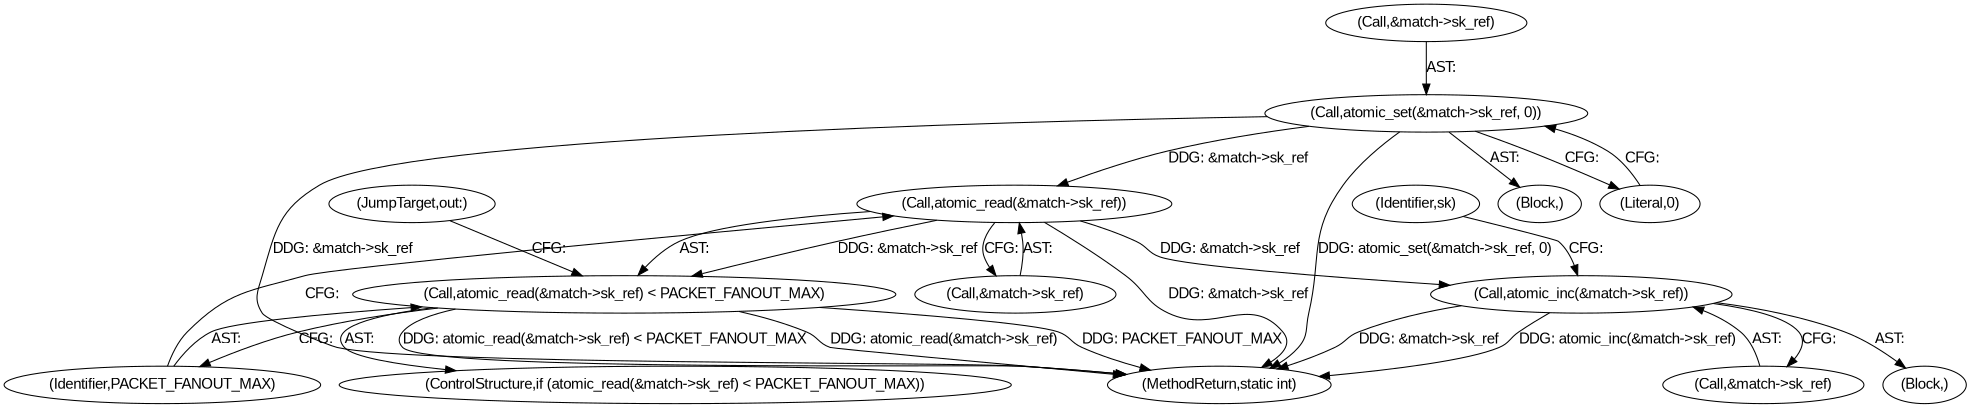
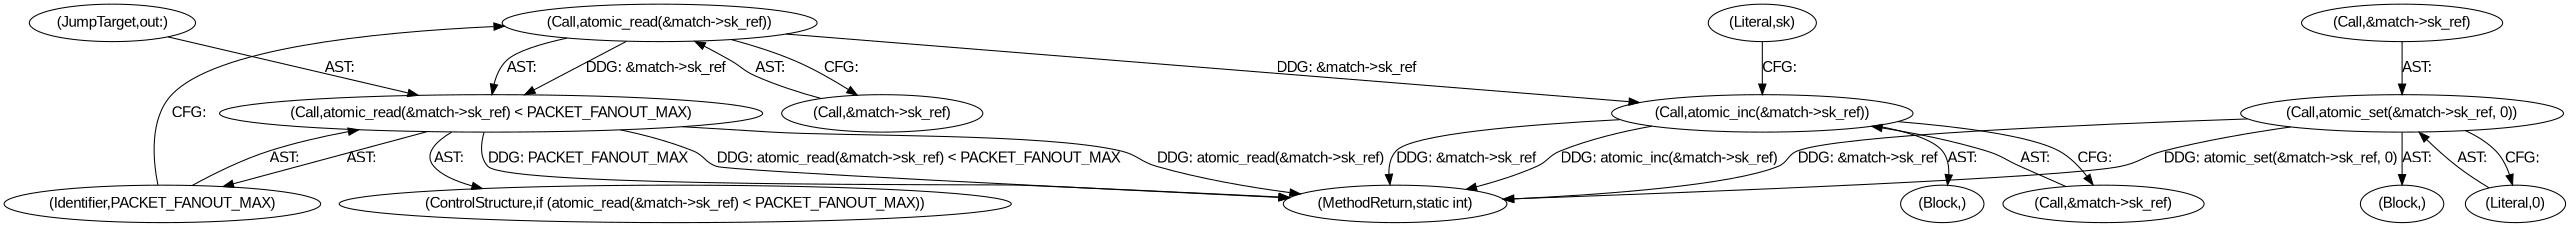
edge "(Call,atomic_set(&match->sk_ref, 0))" -> "(Call,atomic_read(&match->sk_ref))": removed, label "DDG: &match->sk_ref"
edge "(Literal,0)" -> "(Call,atomic_set(&match->sk_ref, 0))": label "CFG: " -> "AST: "
node "(Identifier,sk)": label "(Identifier,sk)" -> "(Literal,sk)"
edge "(JumpTarget,out:)" -> "(Call,atomic_read(&match->sk_ref) < PACKET_FANOUT_MAX)": label "CFG: " -> "AST: "
edge "(Call,atomic_read(&match->sk_ref))" -> "(MethodReturn,static int)": removed, label "DDG: &match->sk_ref"
edge "(Call,atomic_read(&match->sk_ref) < PACKET_FANOUT_MAX)" -> "(Identifier,PACKET_FANOUT_MAX)": label "CFG: " -> "AST: "
